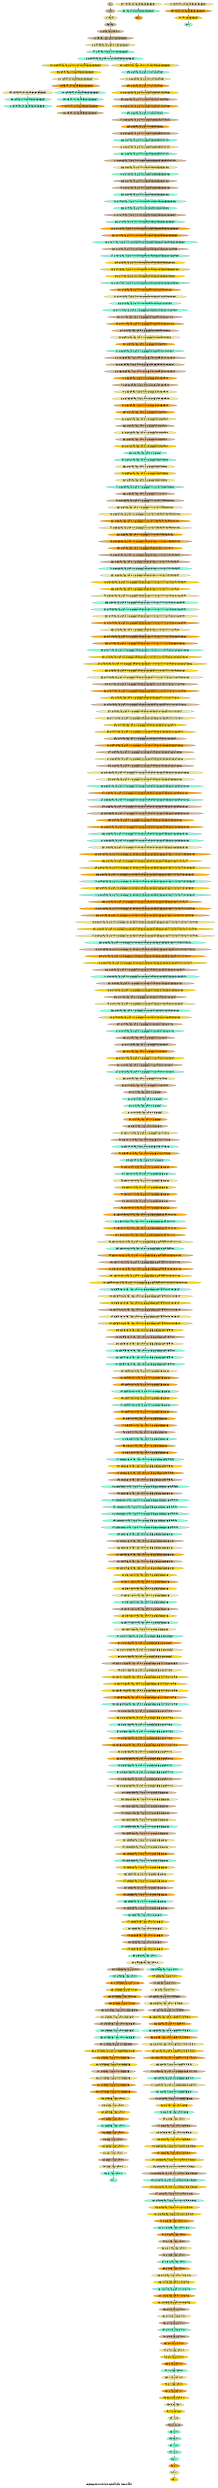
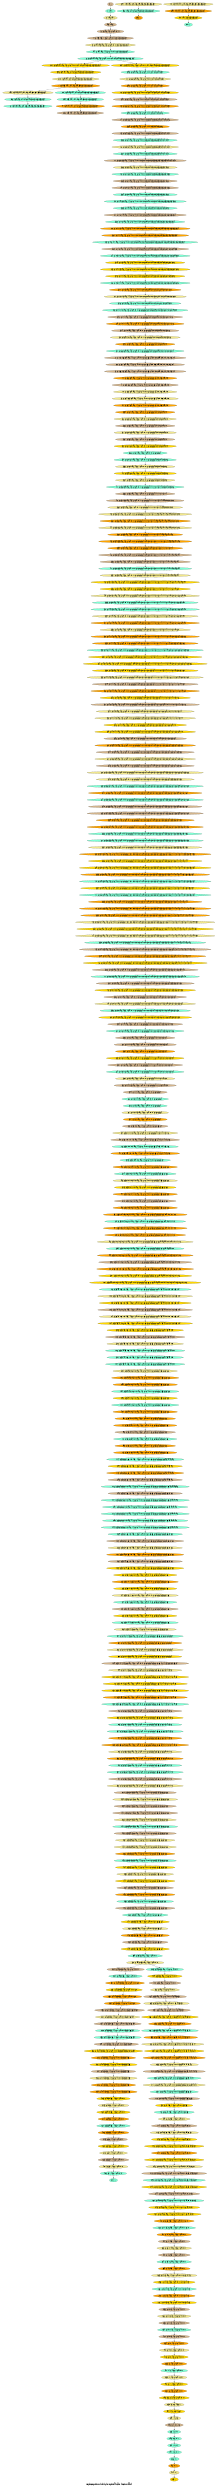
node "1 | 197 :": fillcolor tan -> aquamarine
